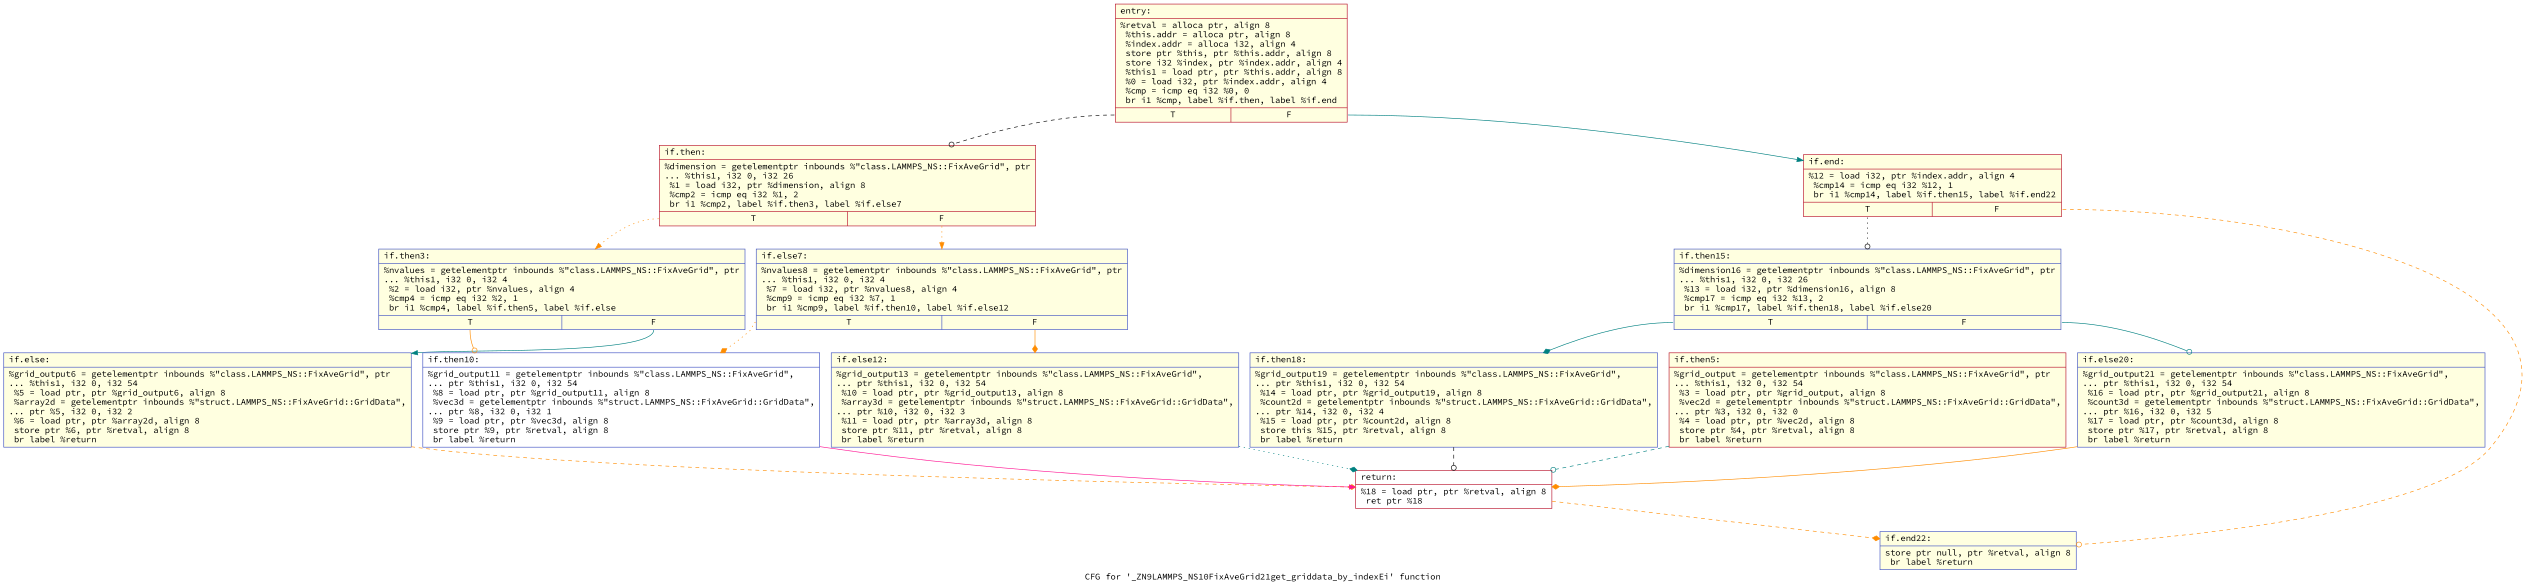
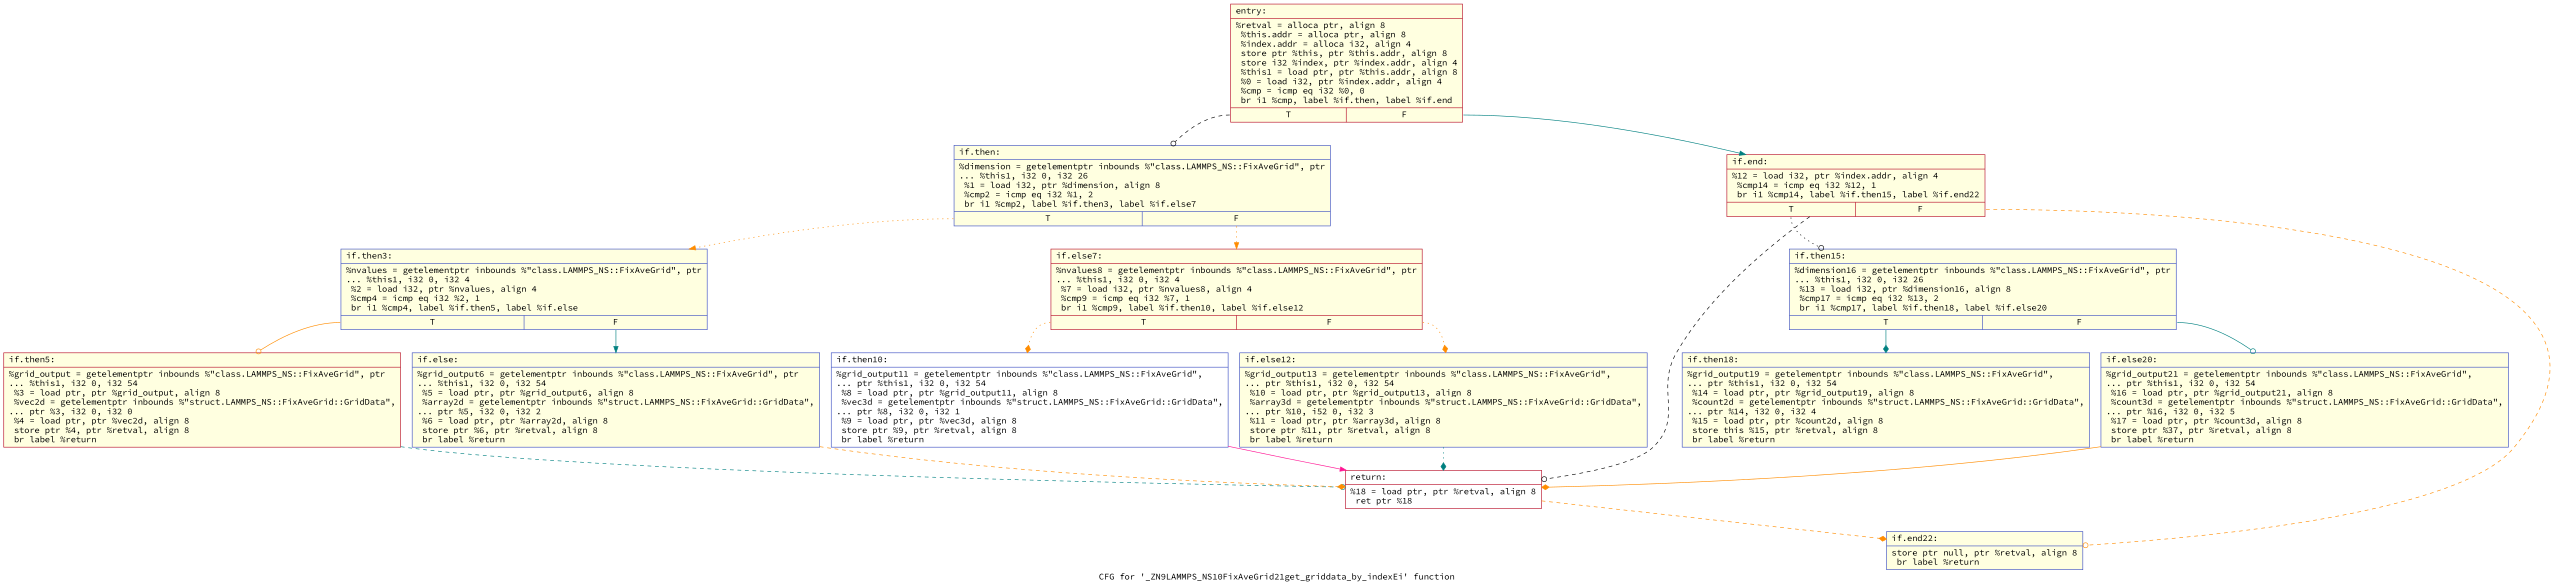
node "if.then:": color #b70d28ff -> #3d50c3ff
node "if.else7:": color #3d50c3ff -> #b70d28ff
edge "if.else7:" -> "if.else12:": style solid -> dotted
edge "if.then3:" -> "if.then10:": now "if.then3:" -> "if.then5:"
node "if.else12:": text "... ptr %10, i32 0, i32 3" -> "... ptr %10, i52 0, i32 3"
node "if.else20:": text "store ptr %17, ptr %retval, align 8" -> "store ptr %37, ptr %retval, align 8"
edge "if.then18:" -> "return:": now "if.end:" -> "return:"
